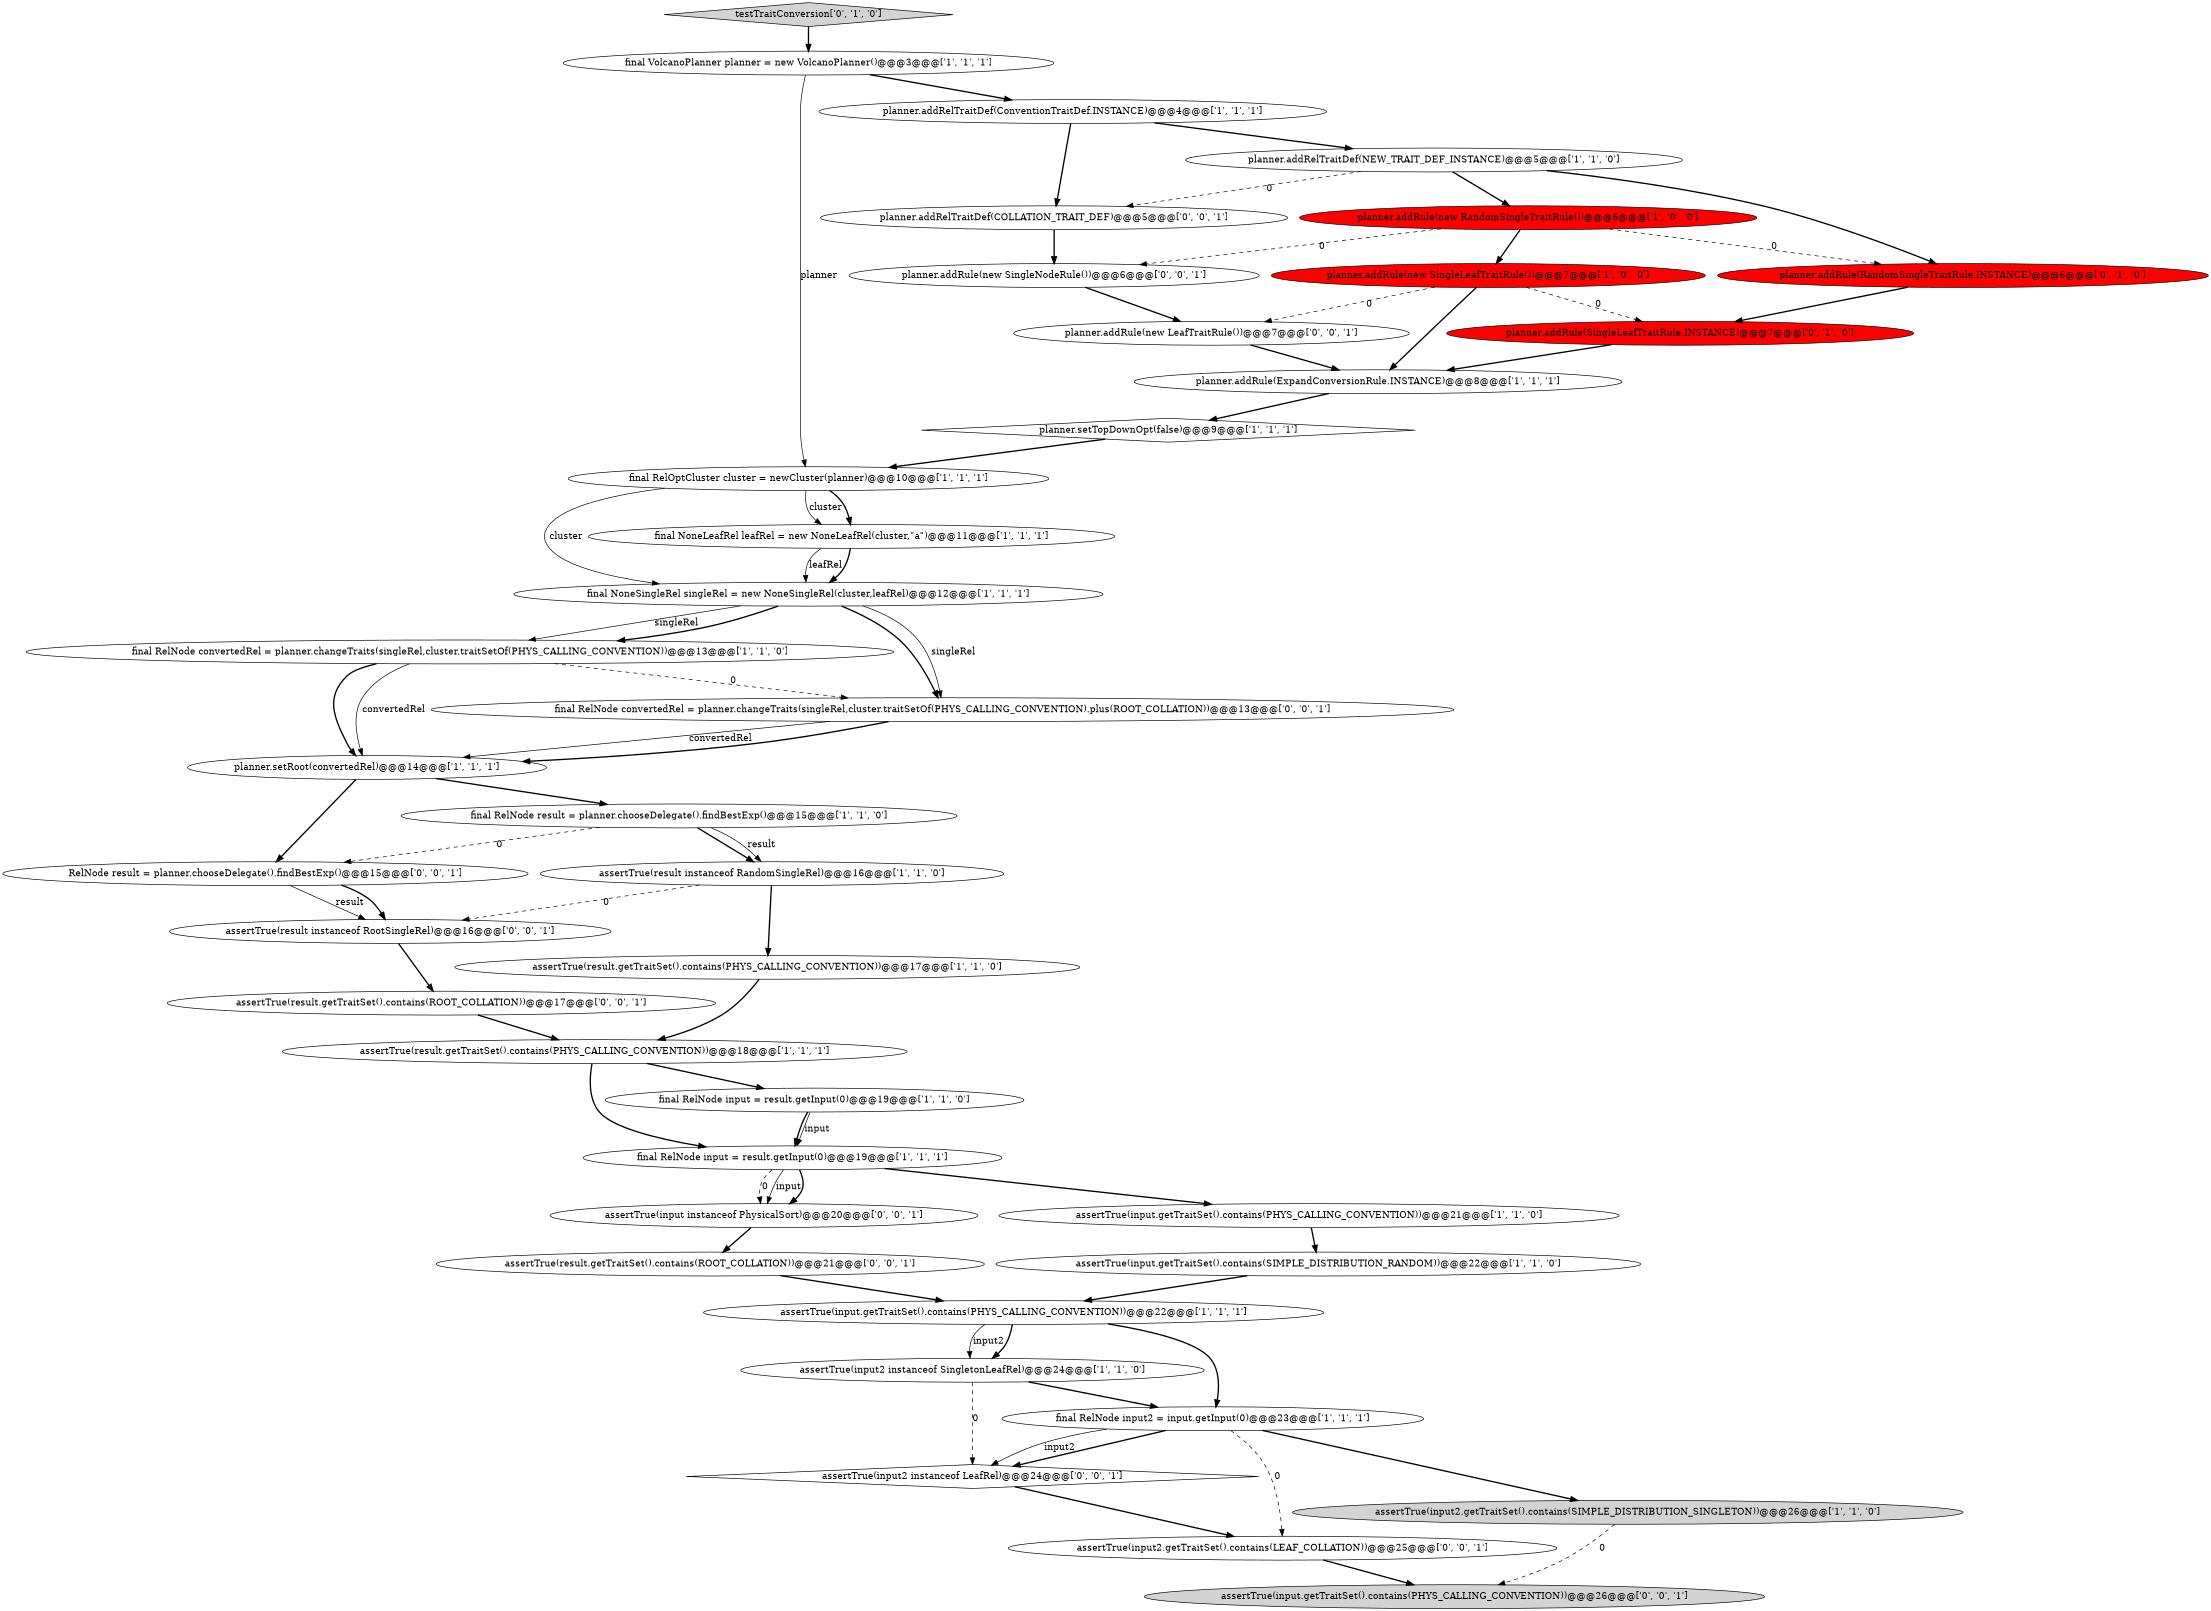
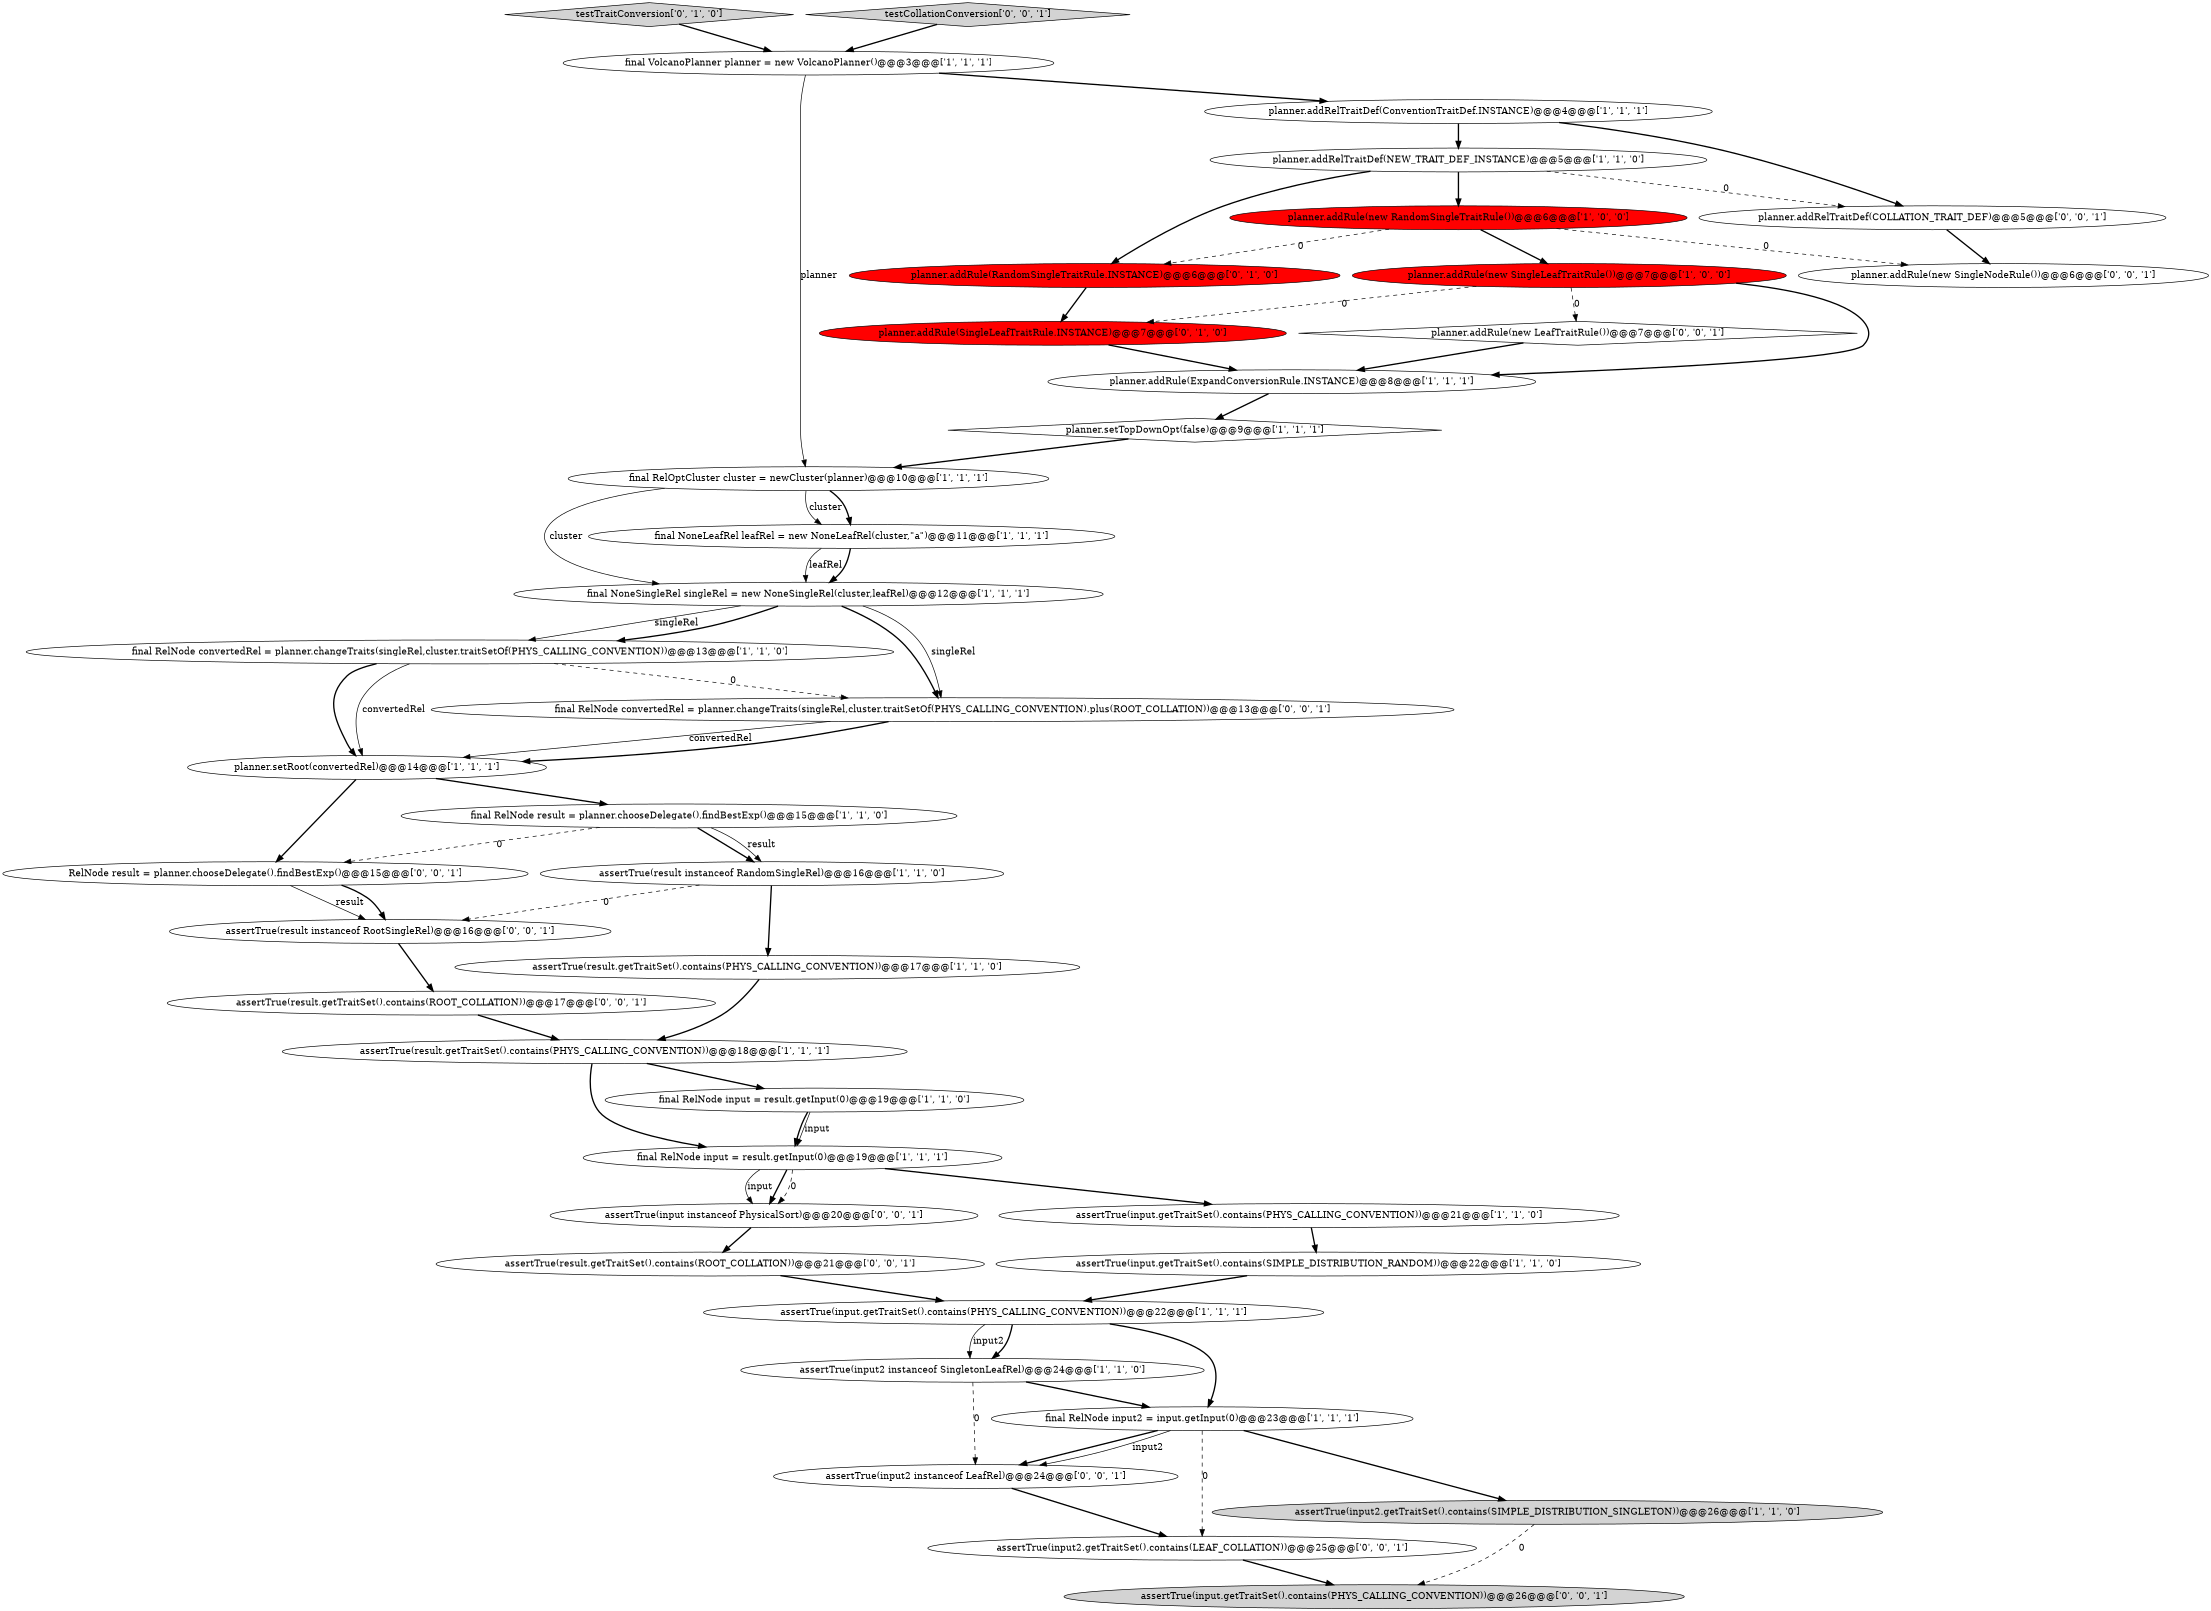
node "testCollationConversion['0', '0', '1']": added
edge "planner.addRule(new SingleNodeRule())@@@6@@@['0', '0', '1']" -> "planner.addRule(new LeafTraitRule())@@@7@@@['0', '0', '1']": removed
node "planner.addRule(new LeafTraitRule())@@@7@@@['0', '0', '1']": shape ellipse -> diamond
node "assertTrue(input2 instanceof LeafRel)@@@24@@@['0', '0', '1']": shape diamond -> ellipse
